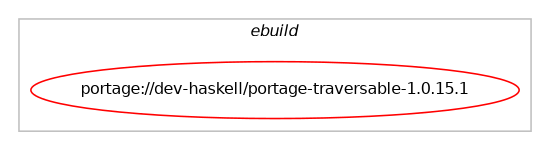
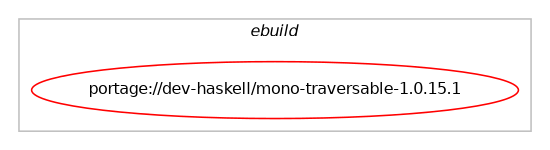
node "portage://dev-haskell/portage-traversable-1.0.15.1": label "portage://dev-haskell/portage-traversable-1.0.15.1" -> "portage://dev-haskell/mono-traversable-1.0.15.1"
